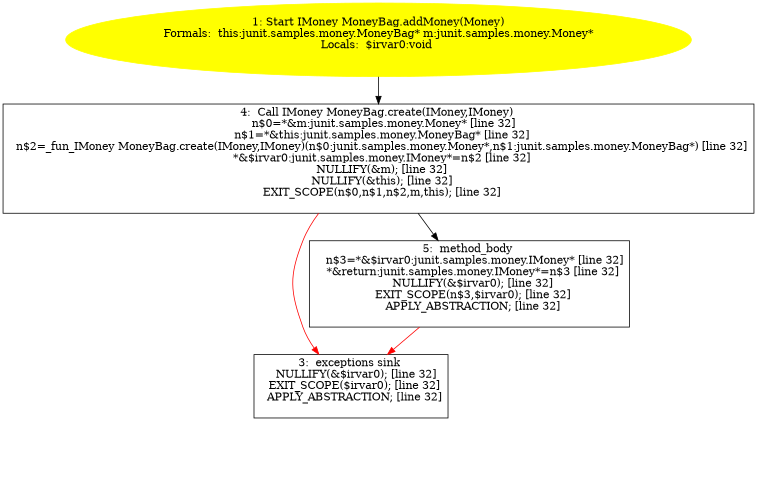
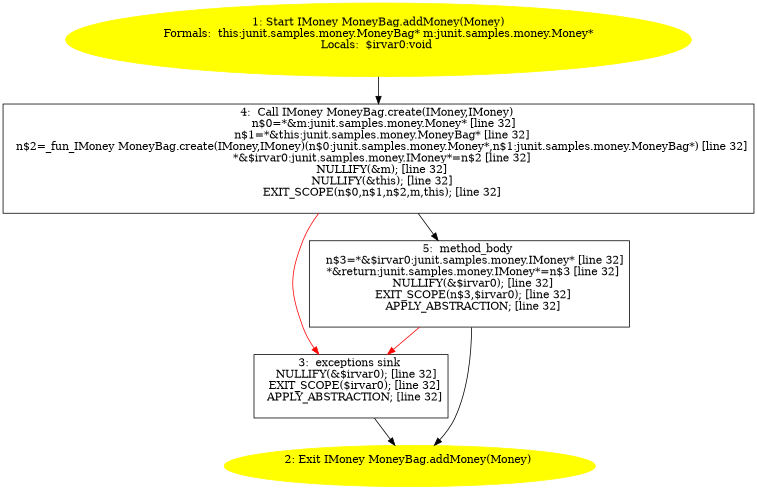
node "2: Exit IMoney MoneyBag.addMoney(Money)": added
